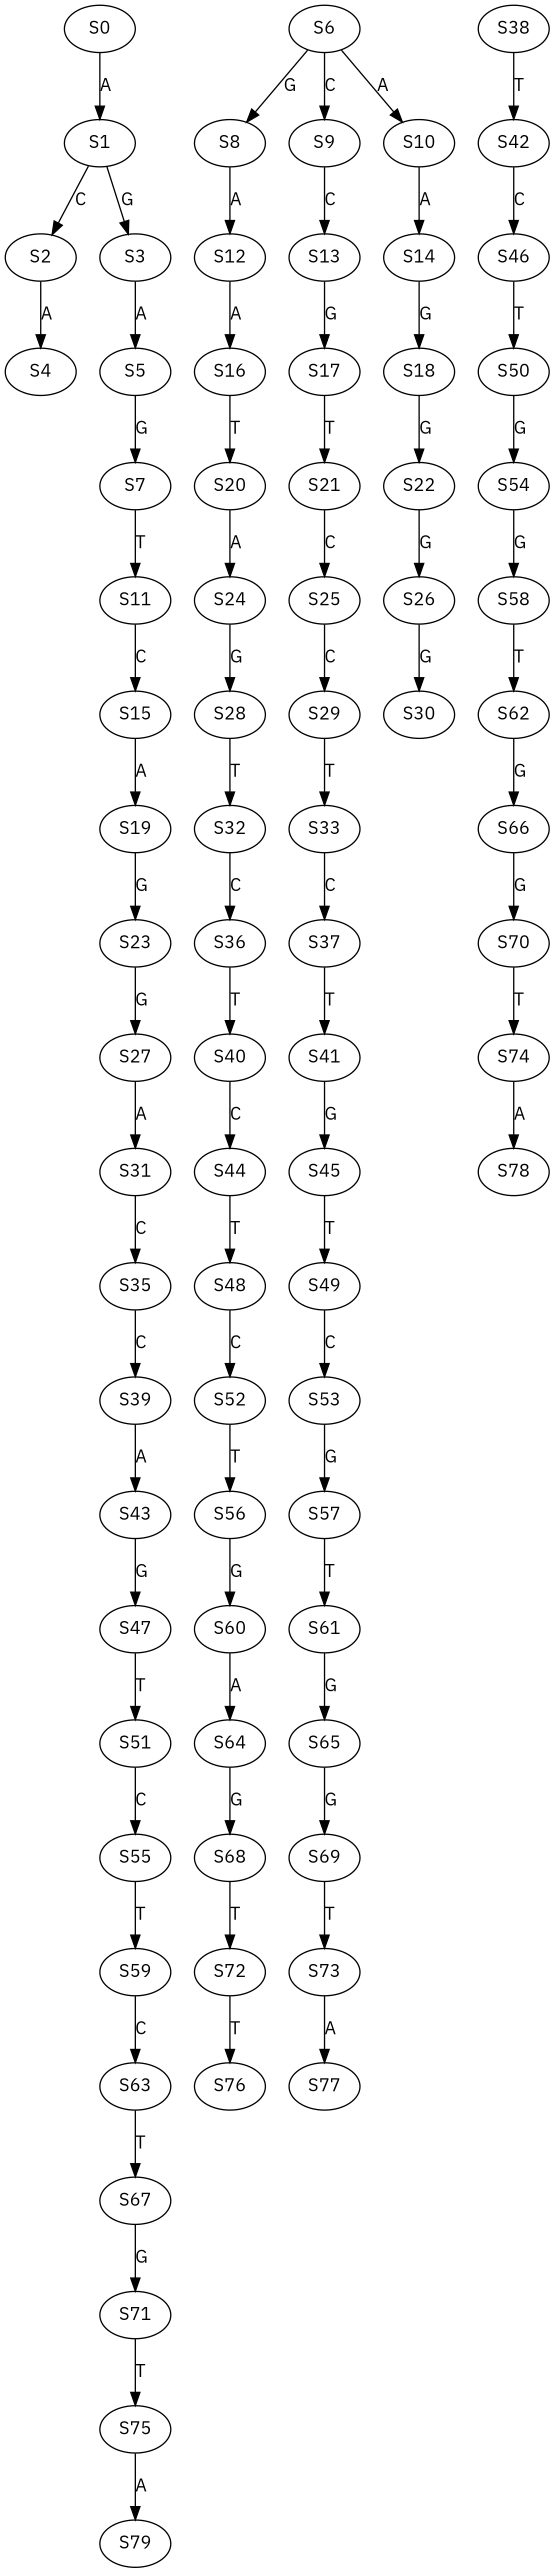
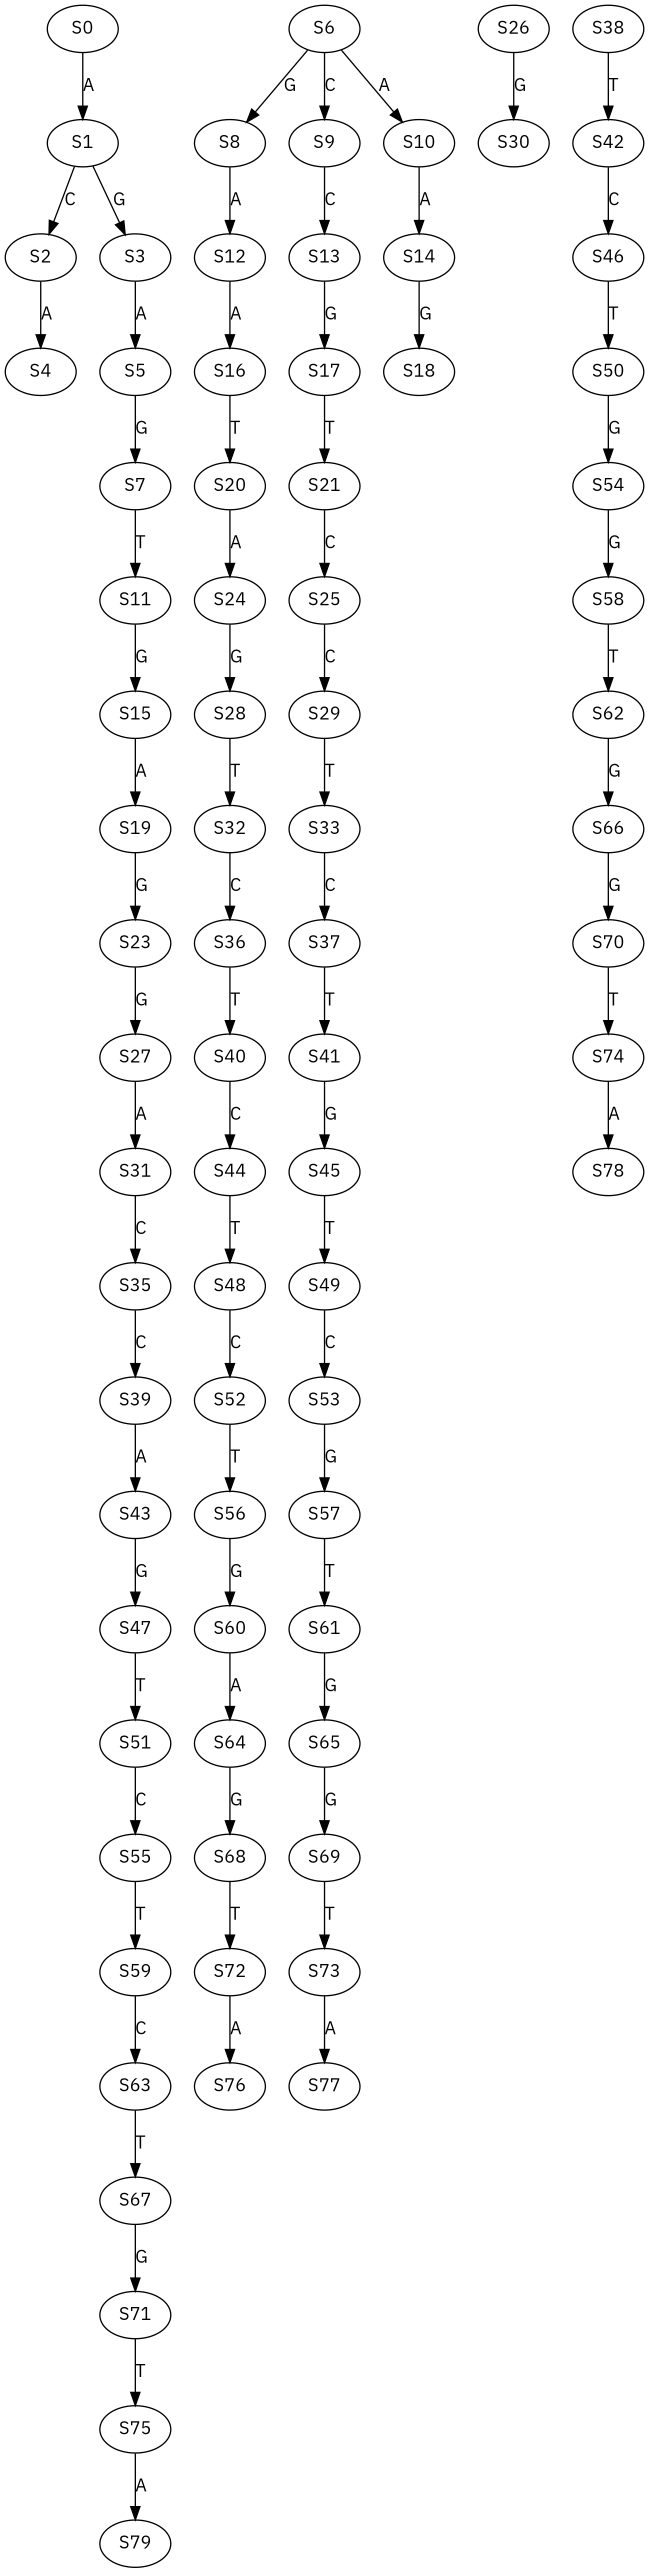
node "S22": removed
edge "S11" -> "S15": label "C" -> "G"
edge "S72" -> "S76": label "T" -> "A"
